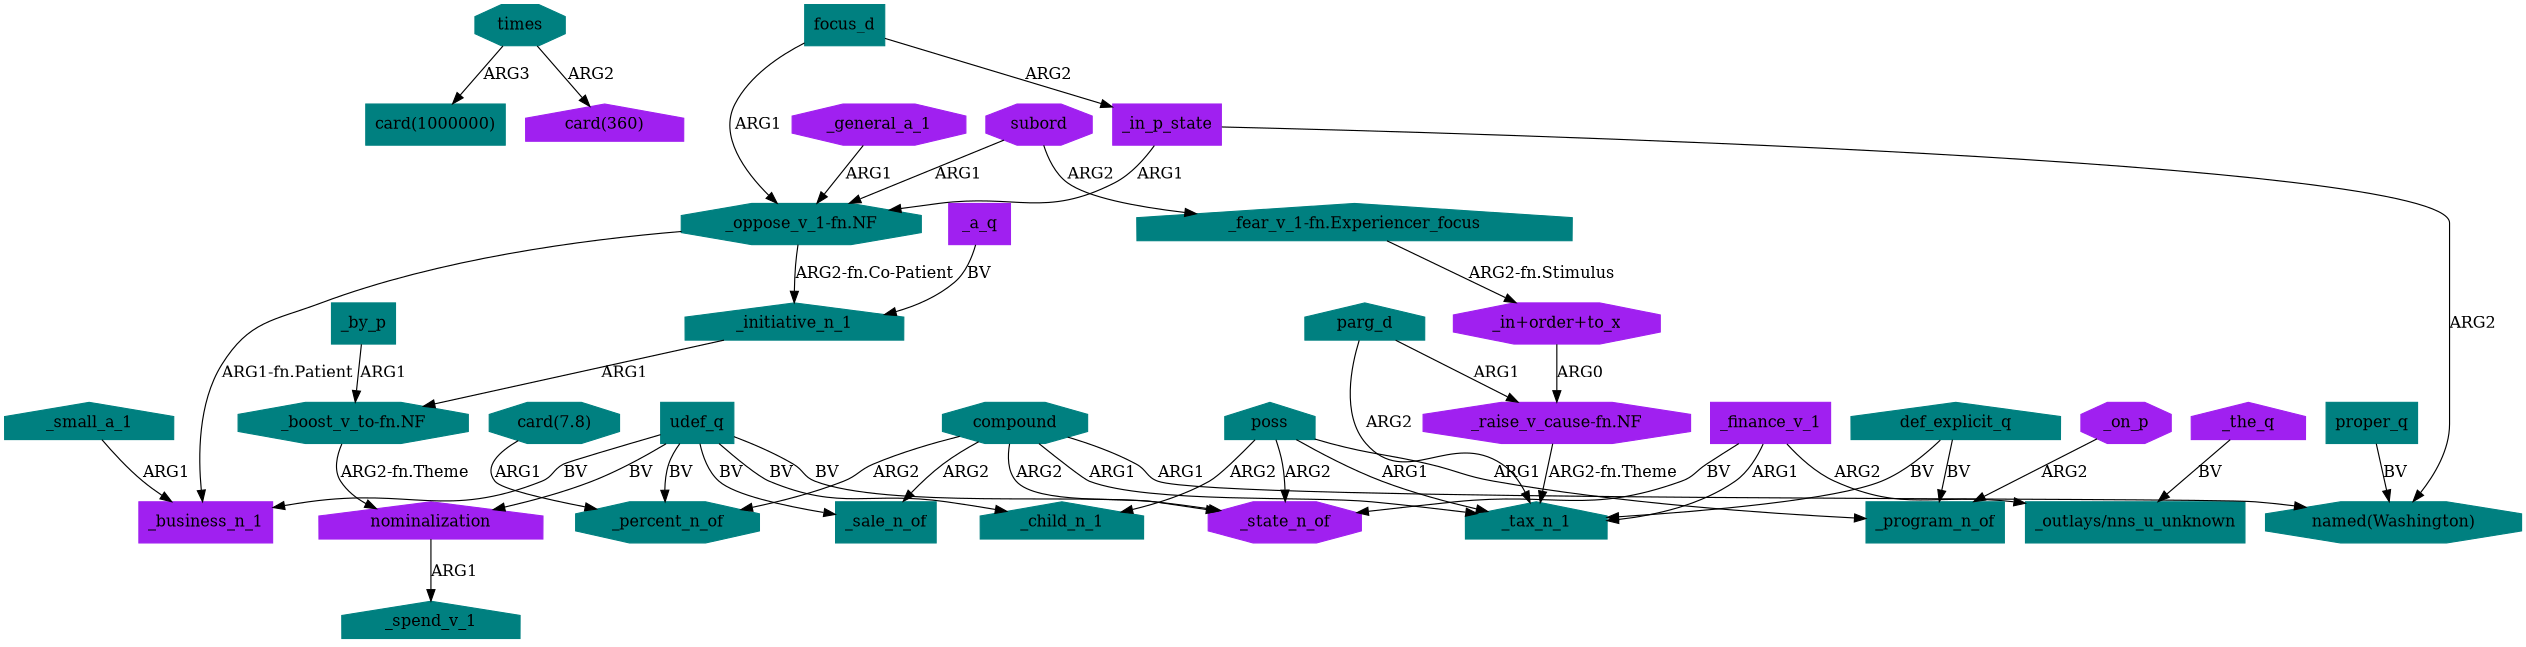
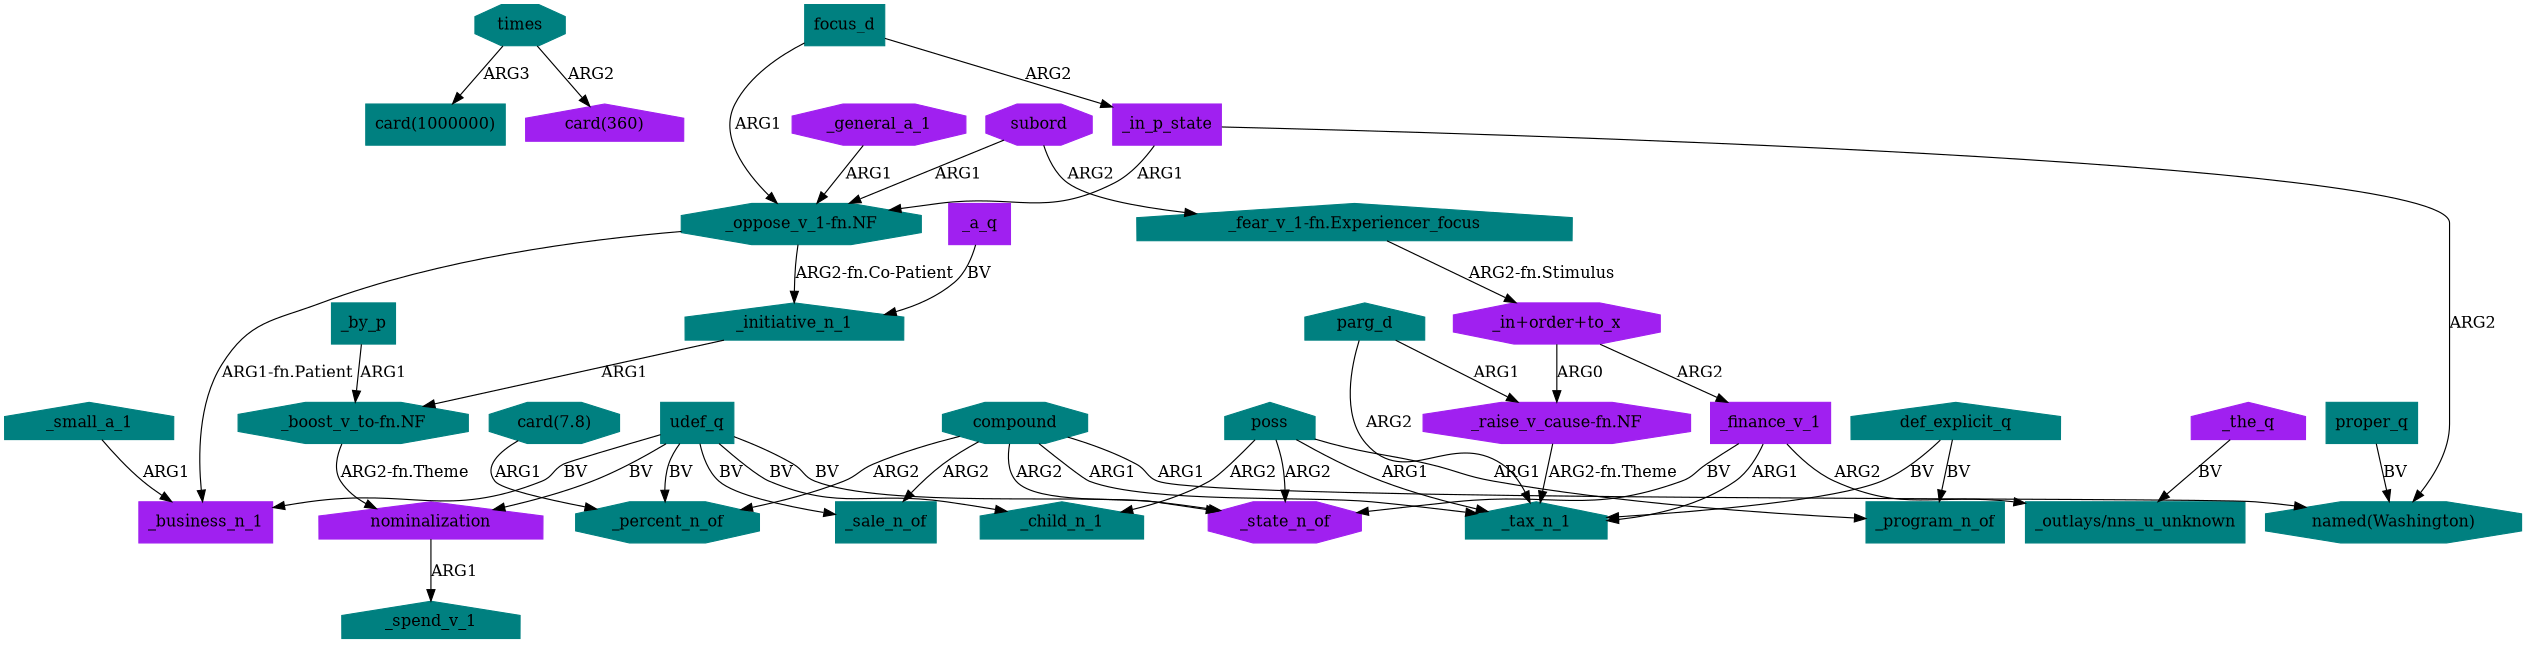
edge "_in+order+to_x" -> "_finance_v_1": added, label "ARG2"
node "_on_p": removed
